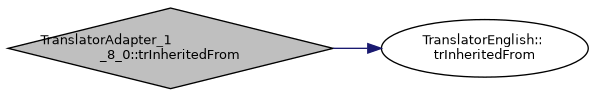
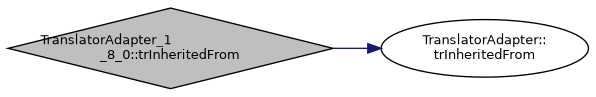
node "TranslatorEnglish:: trInheritedFrom": label "TranslatorEnglish:: trInheritedFrom" -> "TranslatorAdapter:: trInheritedFrom"
